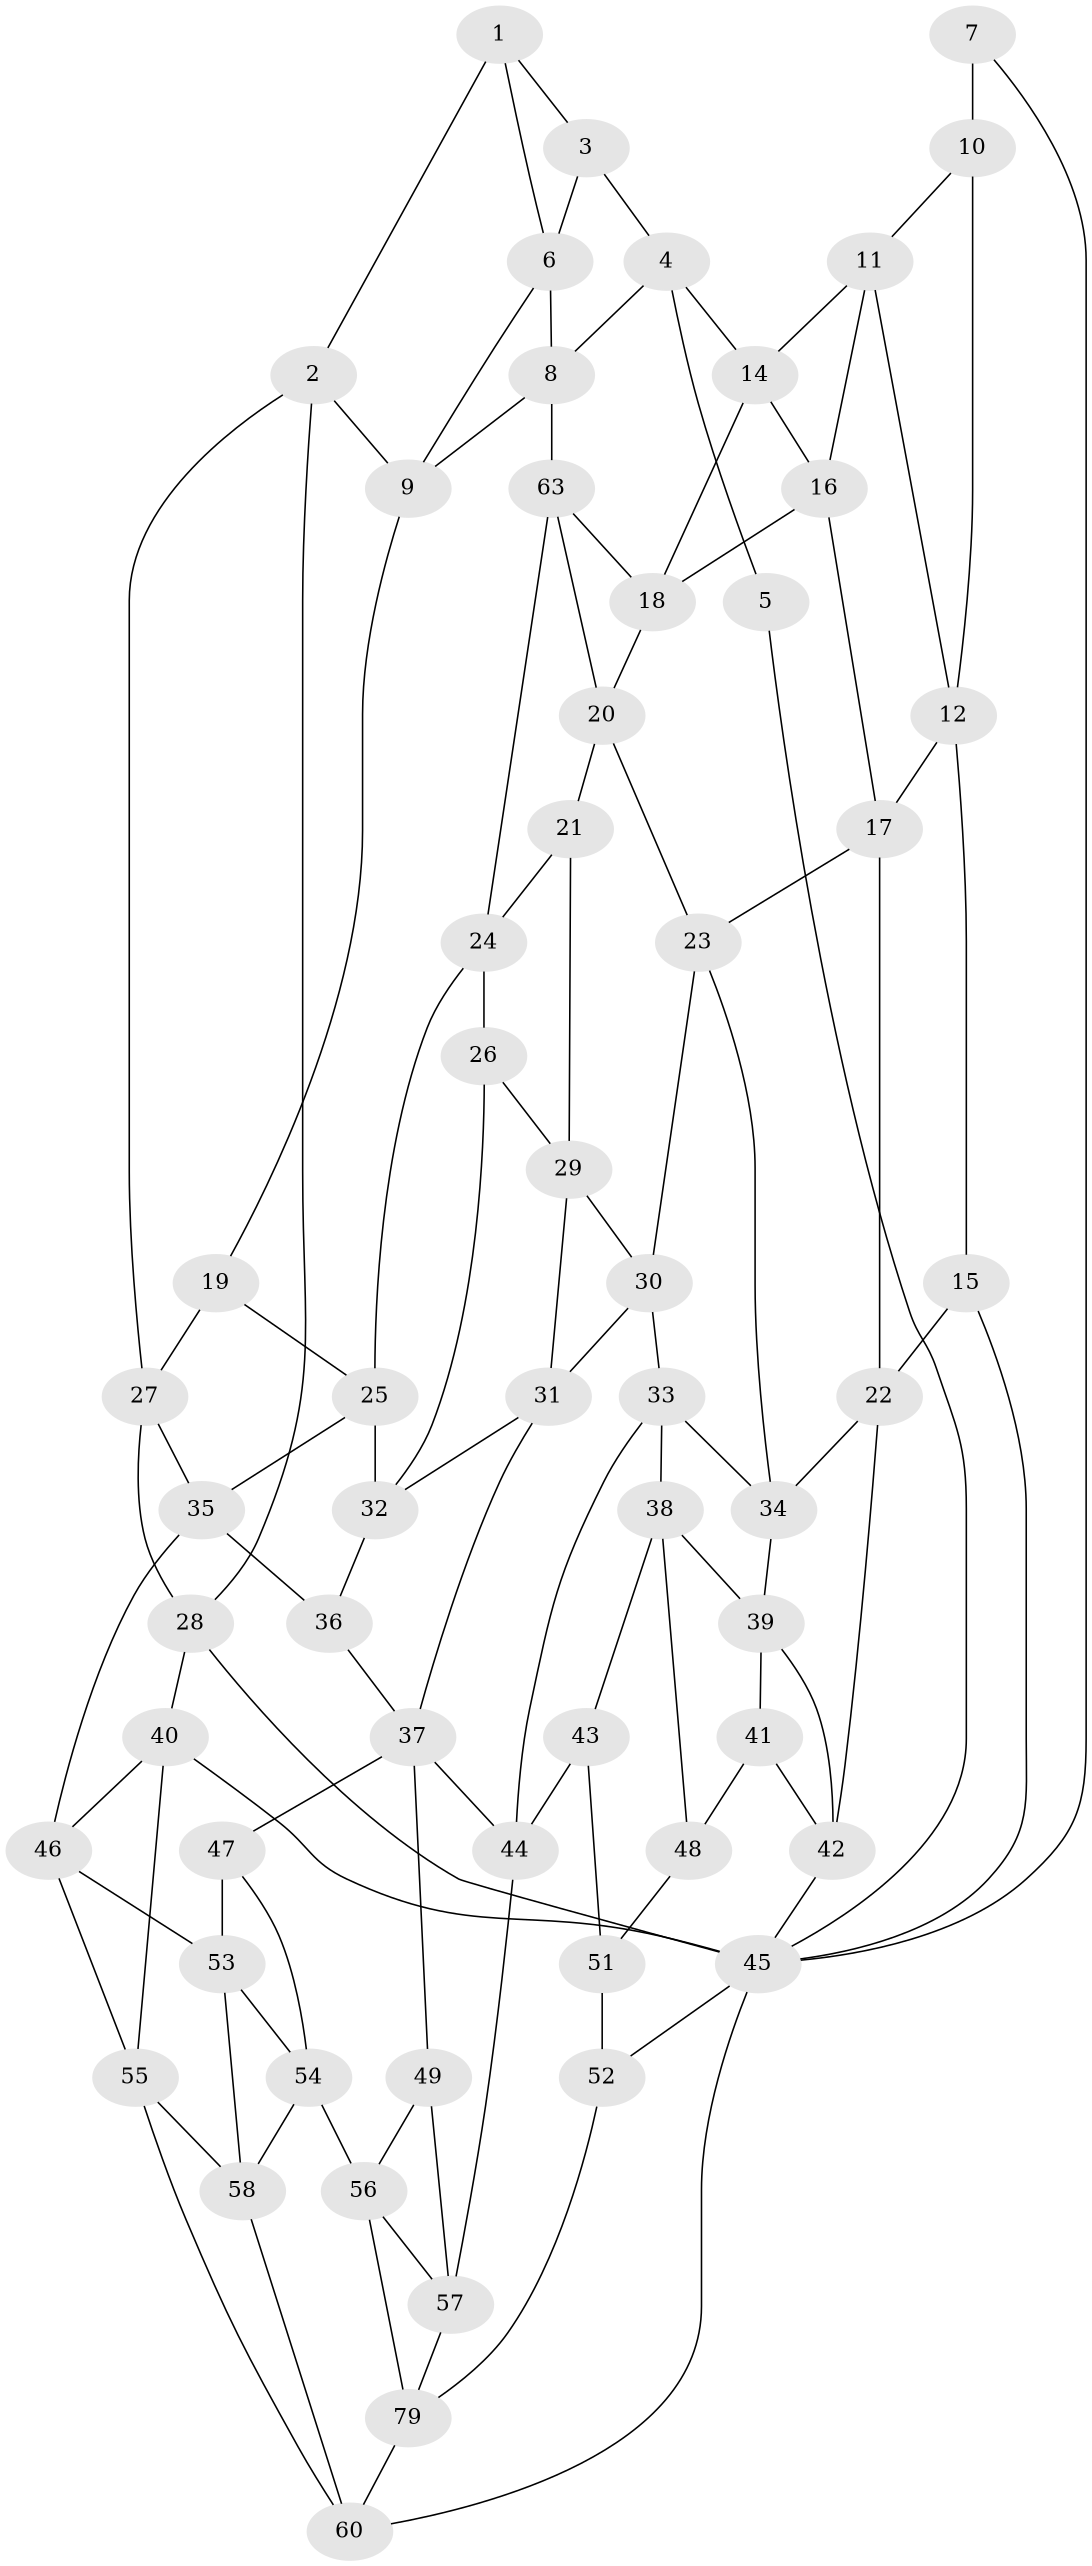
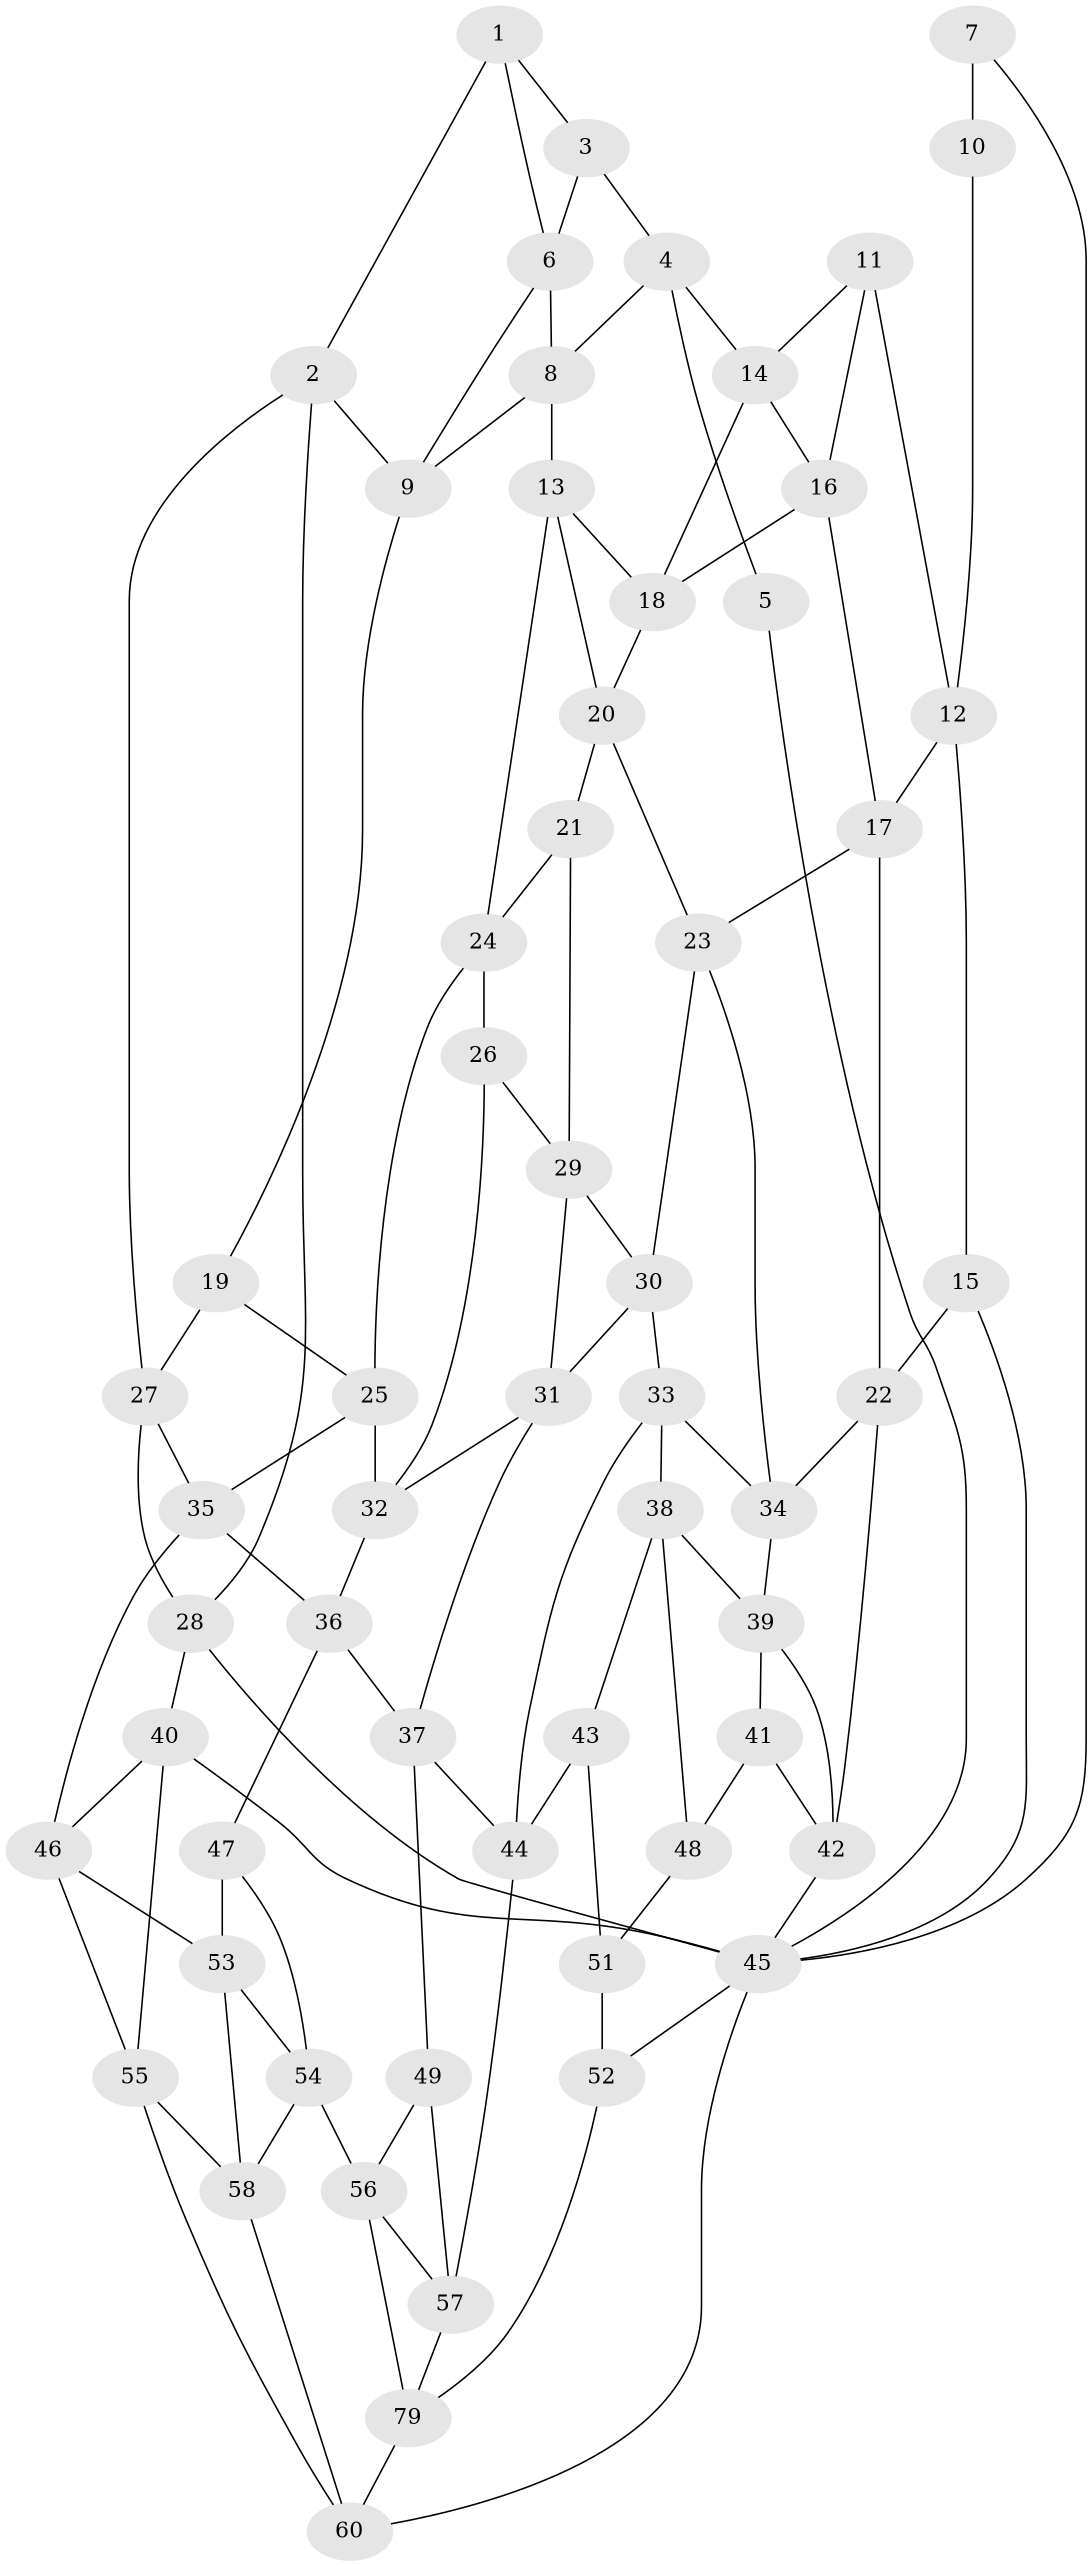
edge "10" -- "11": removed
node "63": label "63" -> "13"
edge "37" -- "47": now "36" -- "47"
